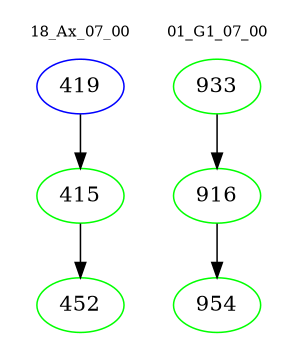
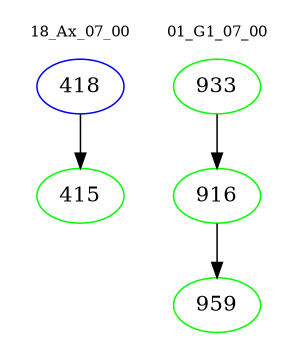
node "419": label "419" -> "418"
node "452": removed
node "954": label "954" -> "959"
